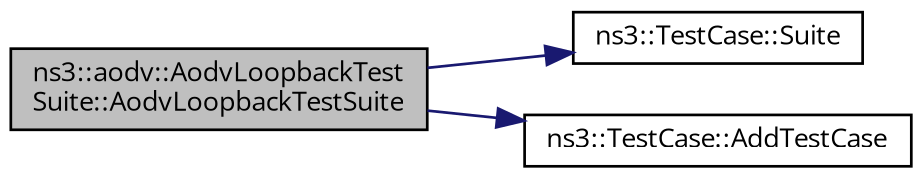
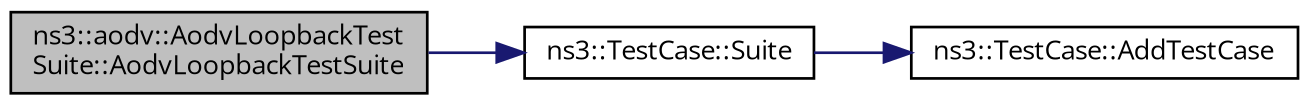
edge "ns3::aodv::AodvLoopbackTest Suite::AodvLoopbackTestSuite" -> "ns3::TestCase::AddTestCase": now "ns3::TestCase::Suite" -> "ns3::TestCase::AddTestCase"
